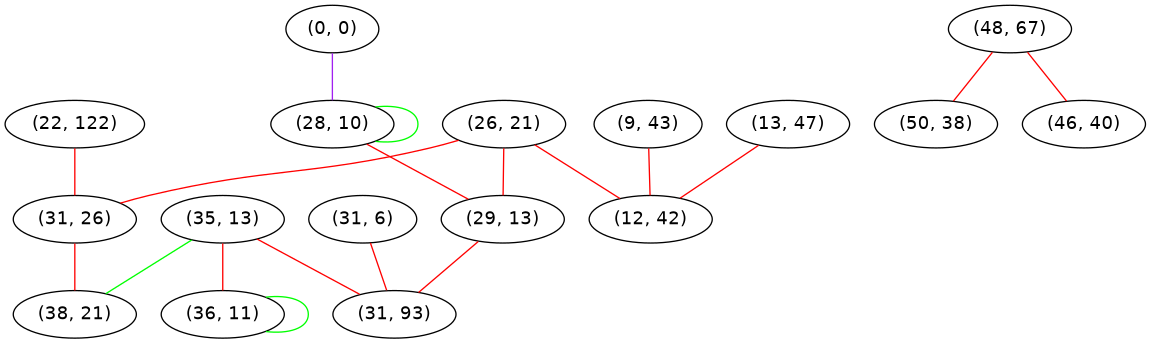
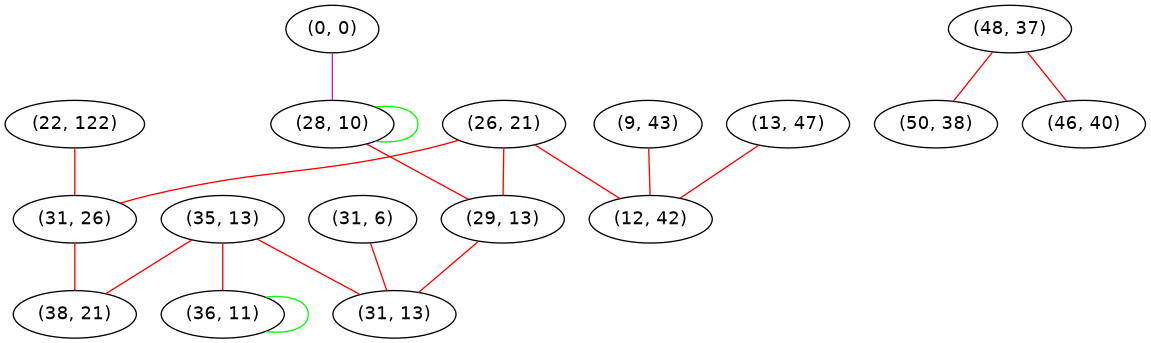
node "(48, 67)": label "(48, 67)" -> "(48, 37)"
edge "(35, 13)" -- "(38, 21)": color green -> red
node "(31, 93)": label "(31, 93)" -> "(31, 13)"
